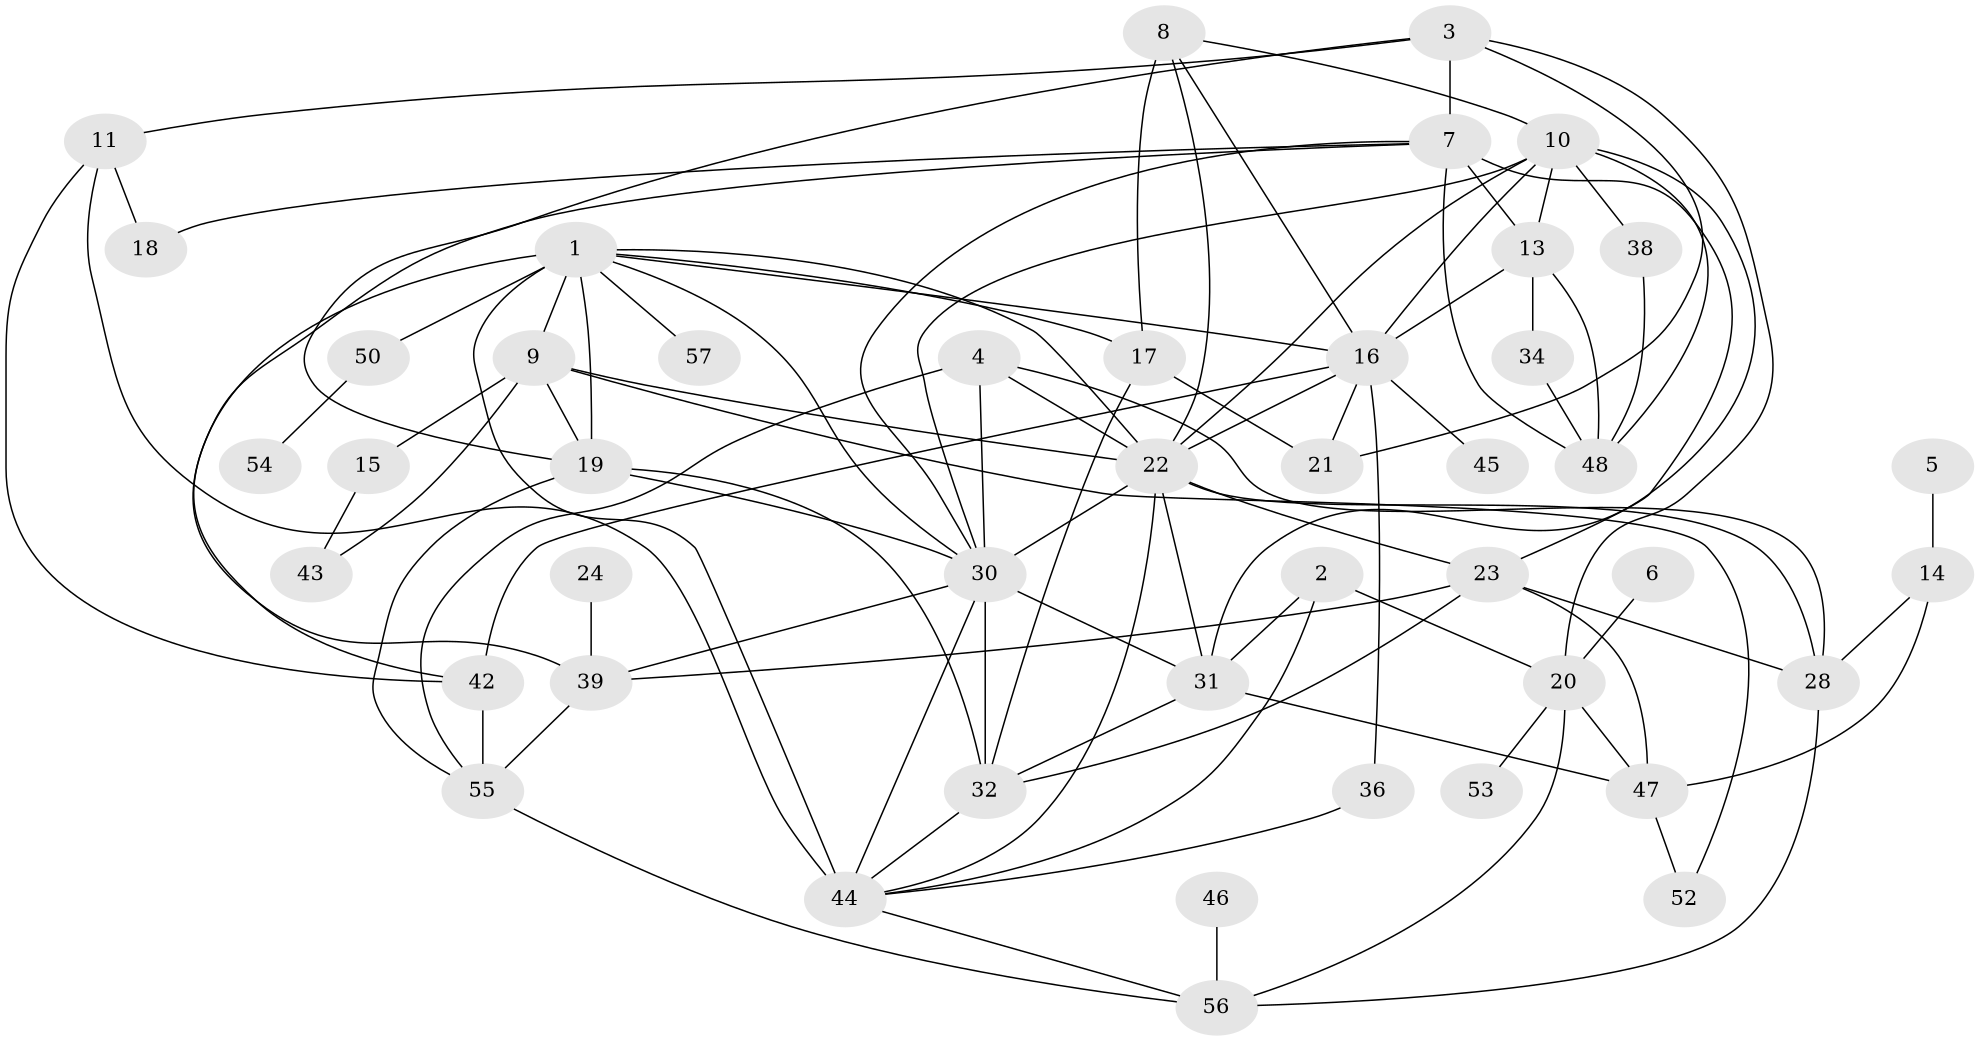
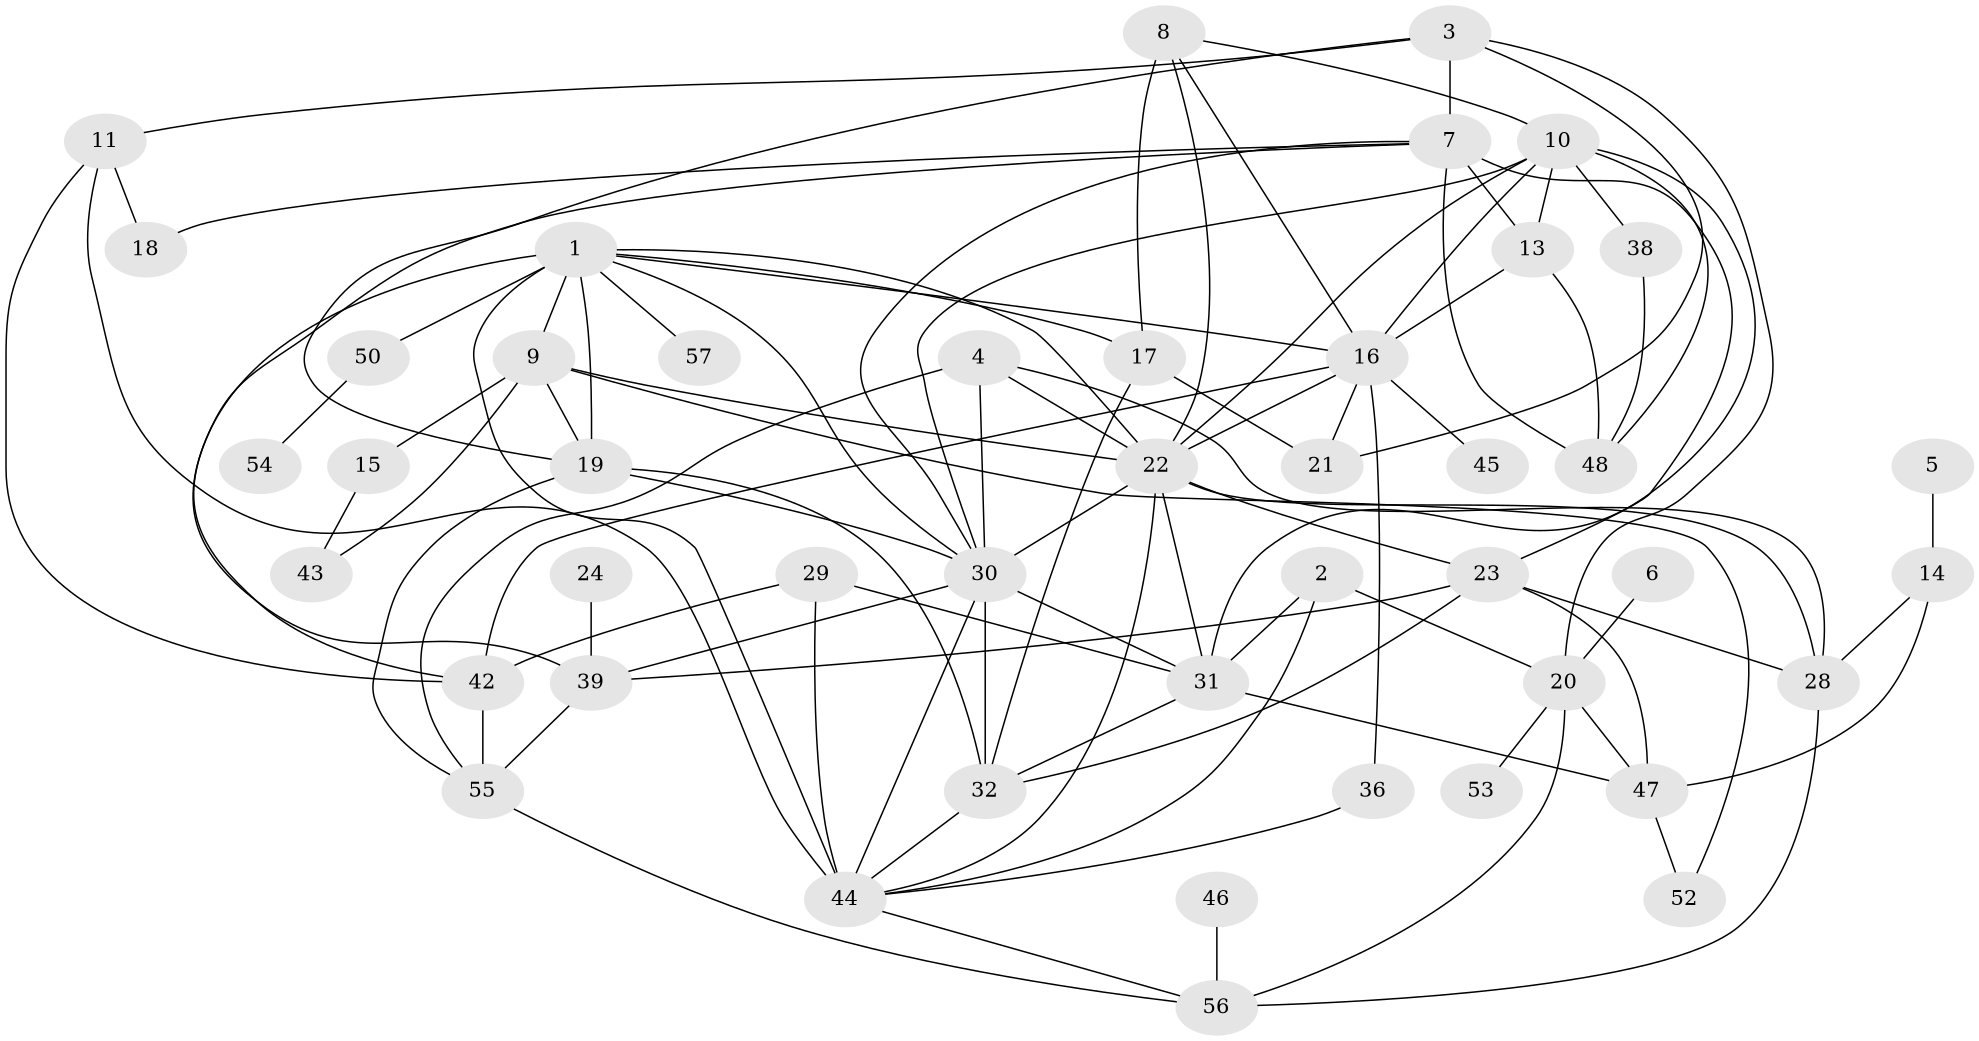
node "34": removed
node "29": added
